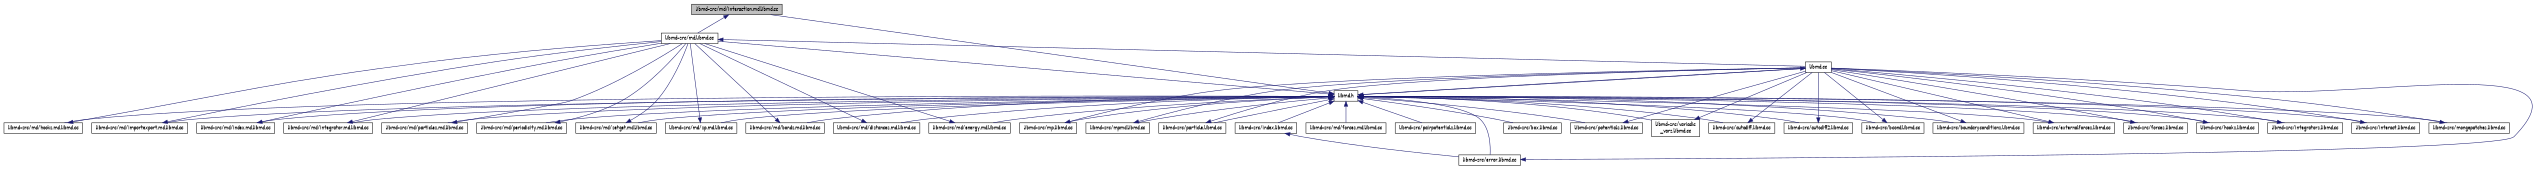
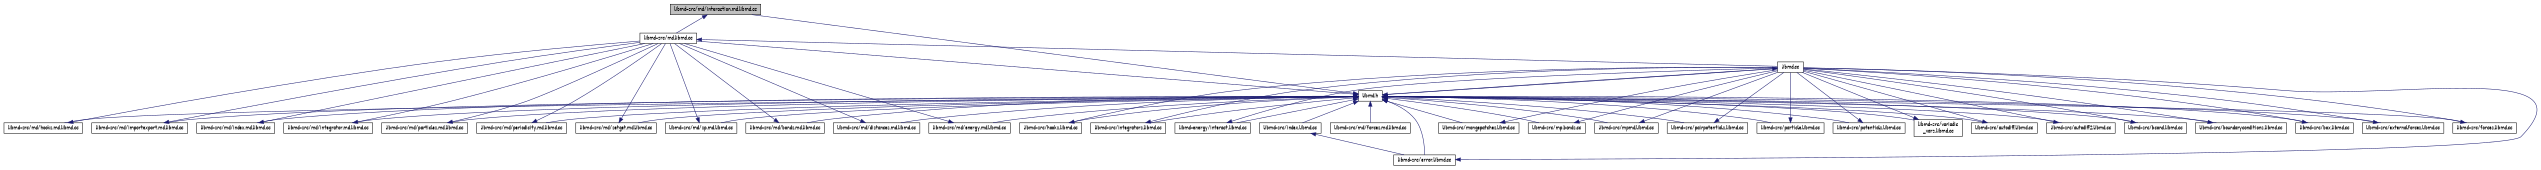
edge "libmd.cc" -> "libmd-src/box.libmd.cc": added
edge "libmd.cc" -> "libmd-src/pairpotentials.libmd.cc": added
node "libmd-src/mp.libmd.cc": label "libmd-src/mp.libmd.cc" -> "libmd-src/mp.bonds.cc"
node "libmd-src/interact.libmd.cc": label "libmd-src/interact.libmd.cc" -> "libmd-energy/interact.libmd.cc"
